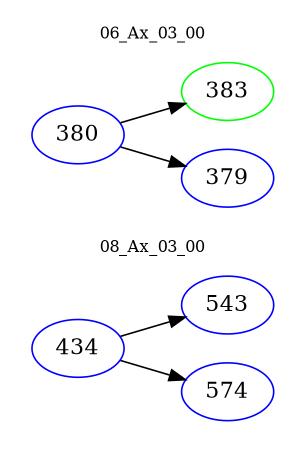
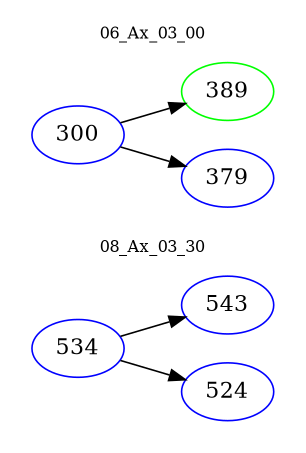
node "383": label "383" -> "389"
node "380": label "380" -> "300"
cluster "08_Ax_03_00": label "08_Ax_03_00" -> "08_Ax_03_30"
node "434": label "434" -> "534"
node "574": label "574" -> "524"
